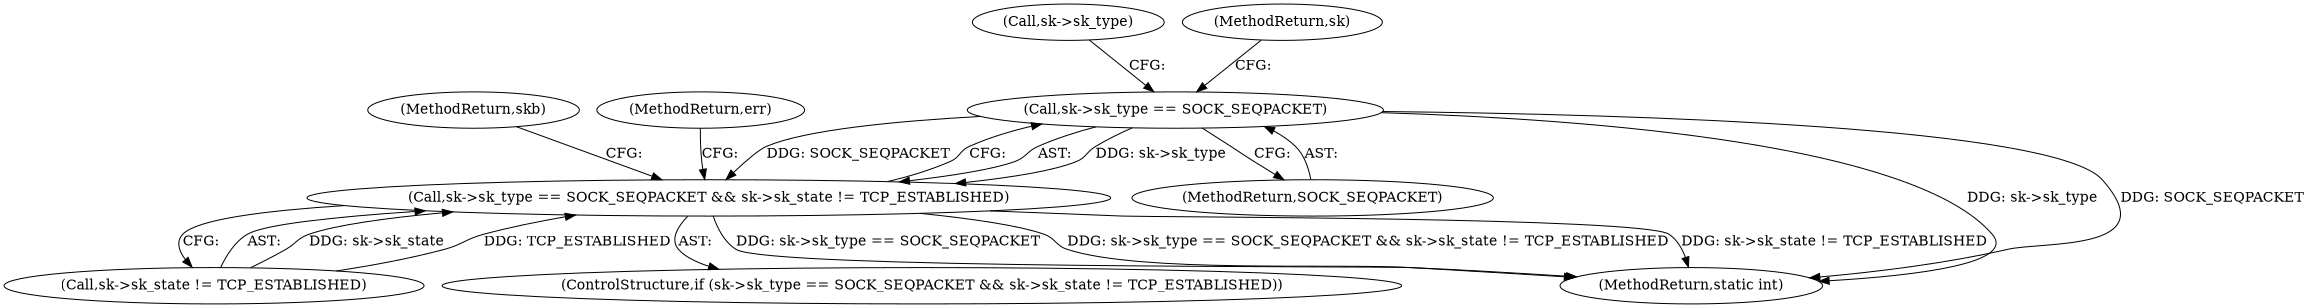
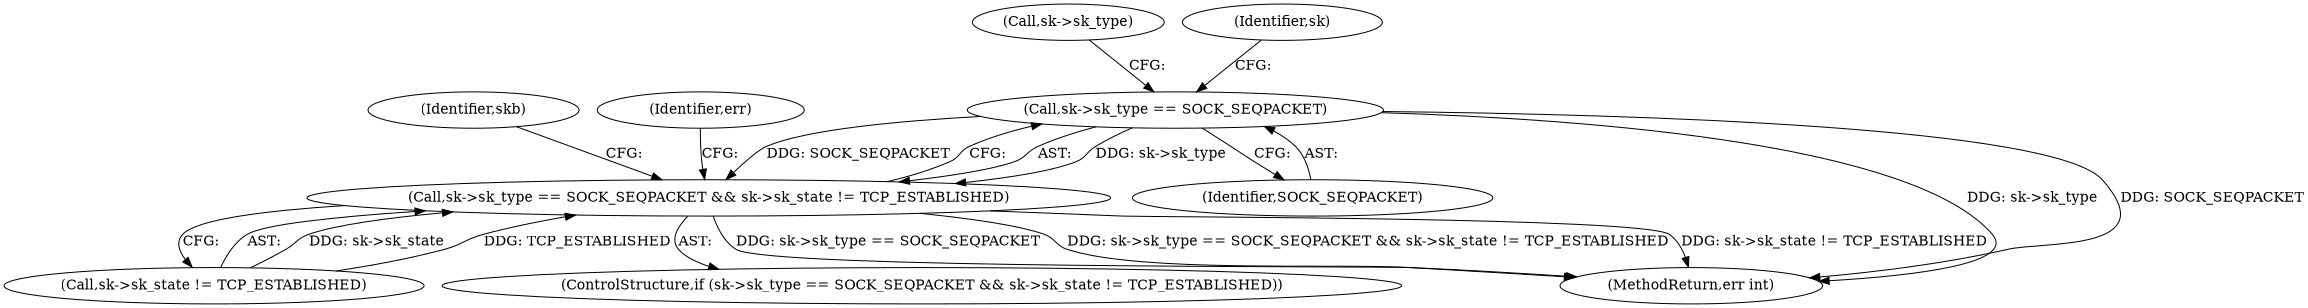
node "(MethodReturn,sk)": label "(MethodReturn,sk)" -> "(Identifier,sk)"
node "(MethodReturn,skb)": label "(MethodReturn,skb)" -> "(Identifier,skb)"
node "(MethodReturn,err)": label "(MethodReturn,err)" -> "(Identifier,err)"
node "(MethodReturn,SOCK_SEQPACKET)": label "(MethodReturn,SOCK_SEQPACKET)" -> "(Identifier,SOCK_SEQPACKET)"
node "(MethodReturn,static int)": label "(MethodReturn,static int)" -> "(MethodReturn,err int)"
